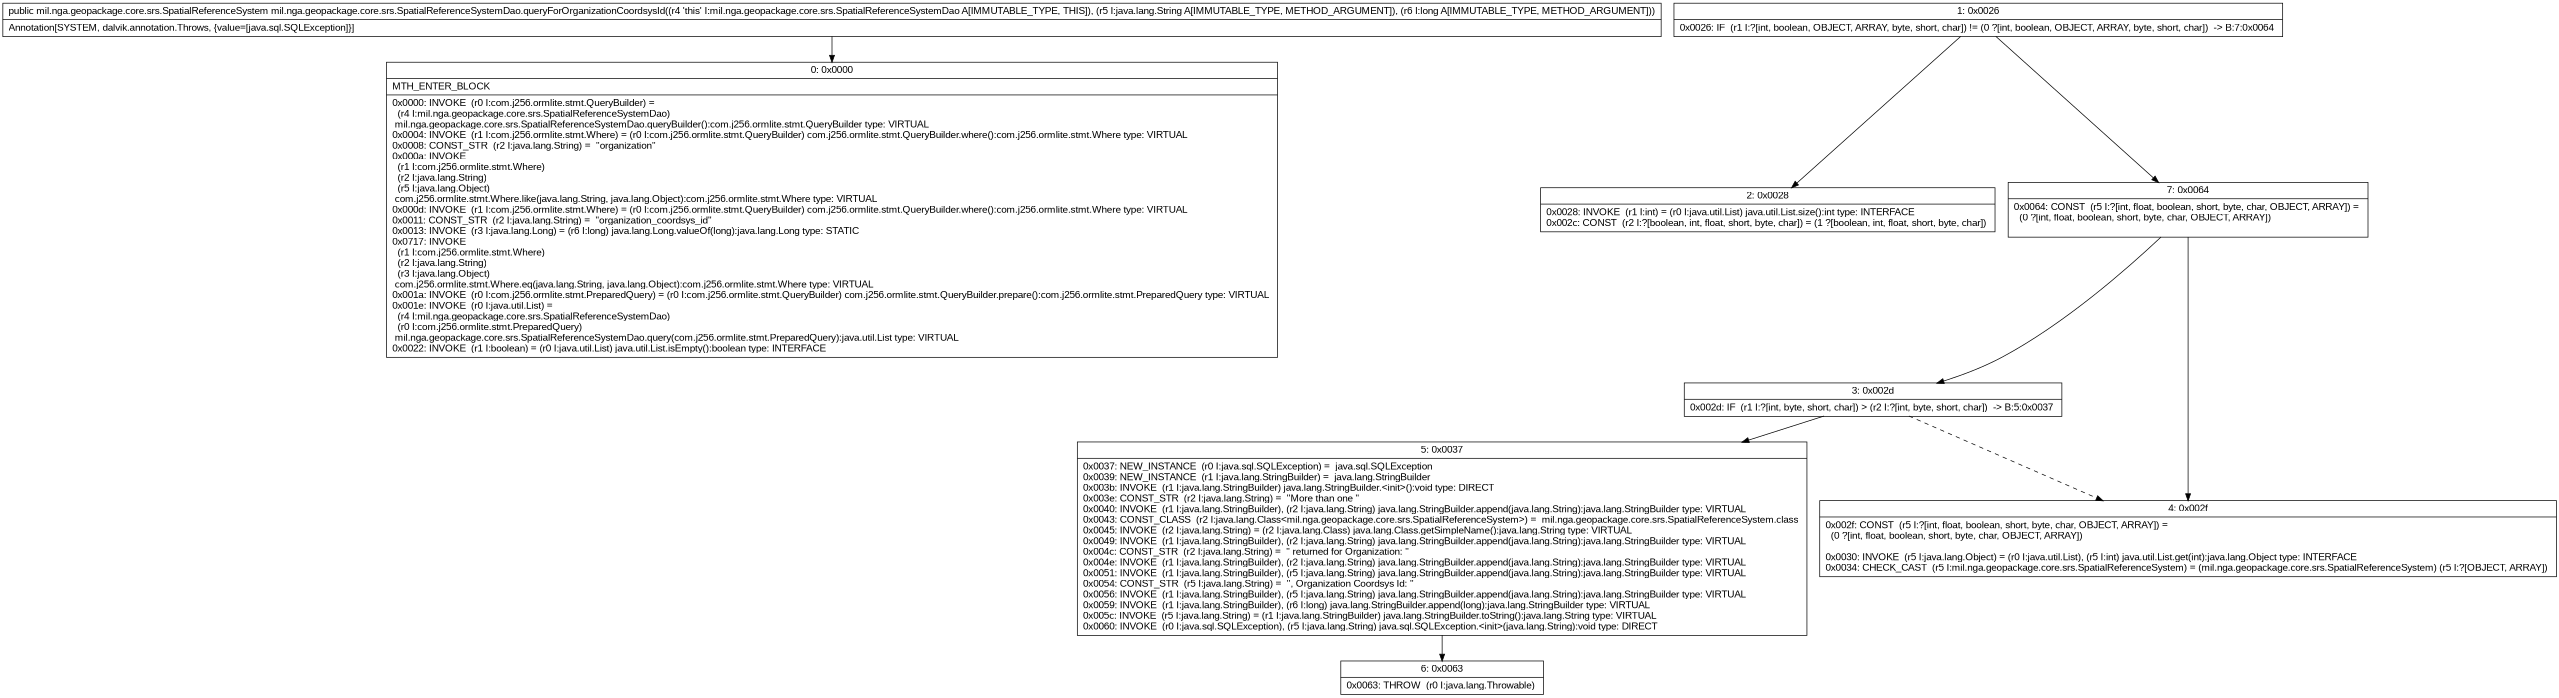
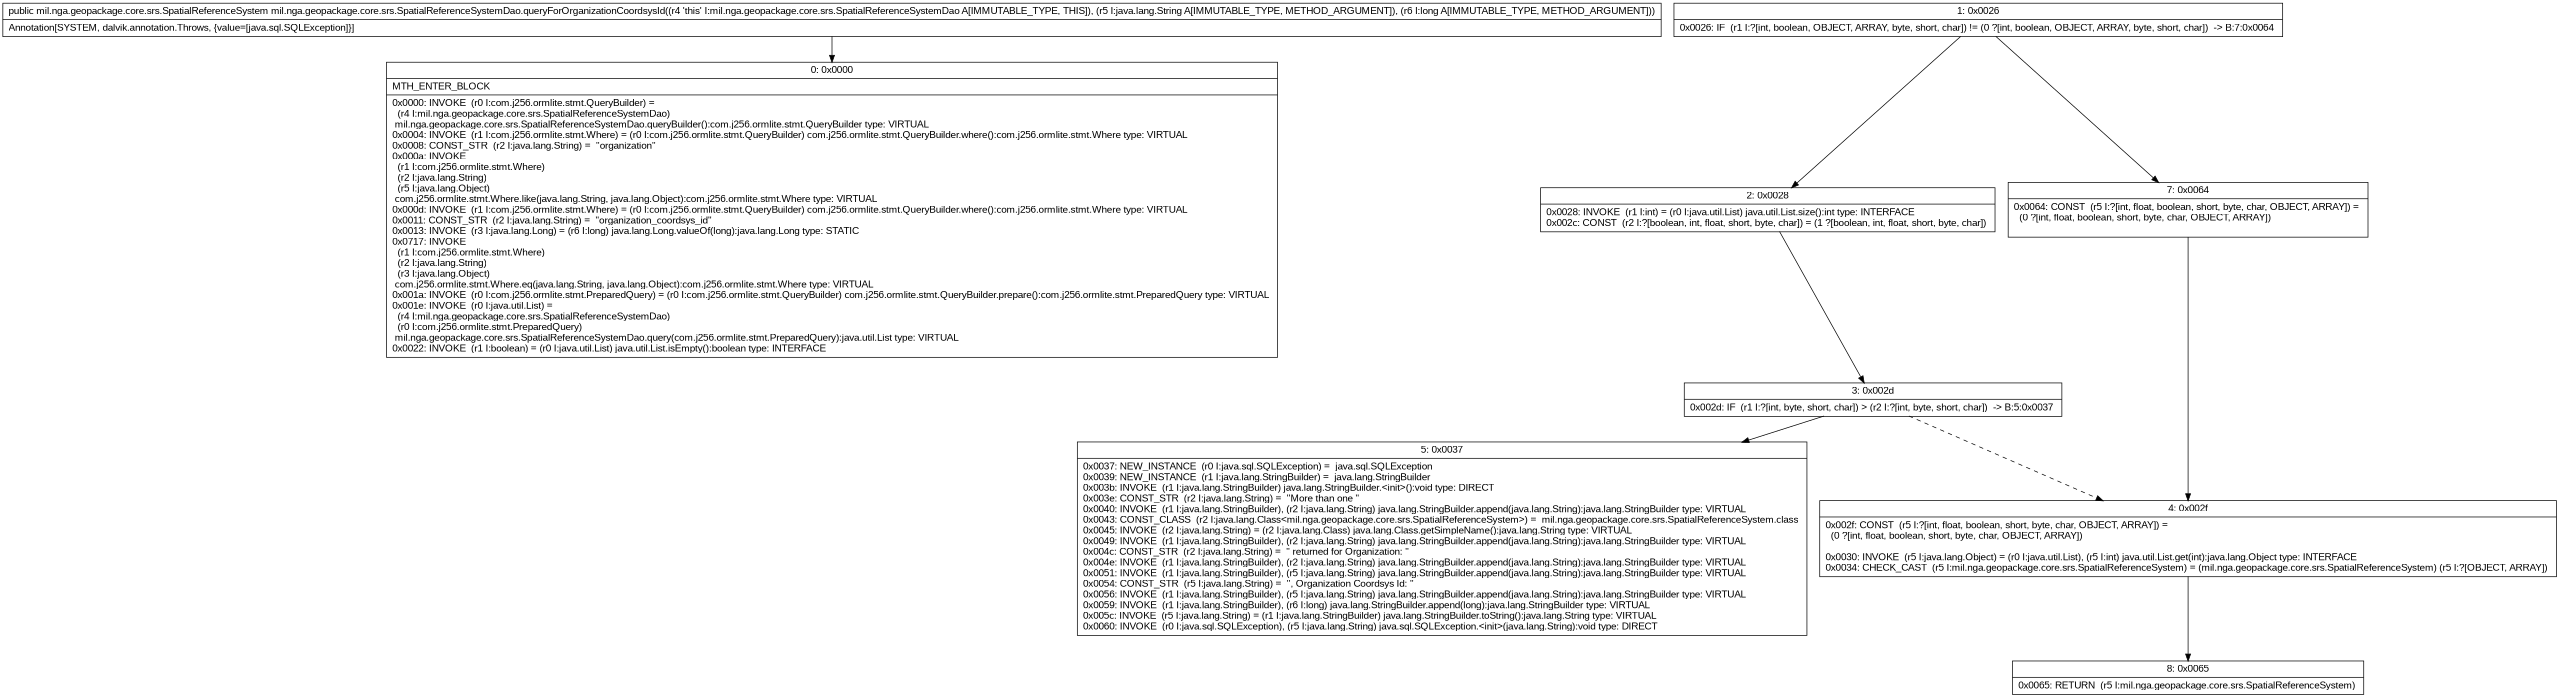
edge "7: 0x0064" -> "3: 0x002d": now "2: 0x0028" -> "3: 0x002d"
node "6: 0x0063": removed
node "8: 0x0065": added
